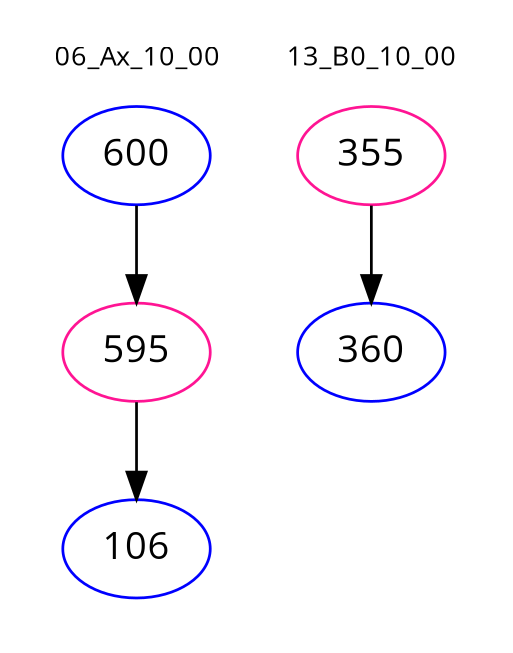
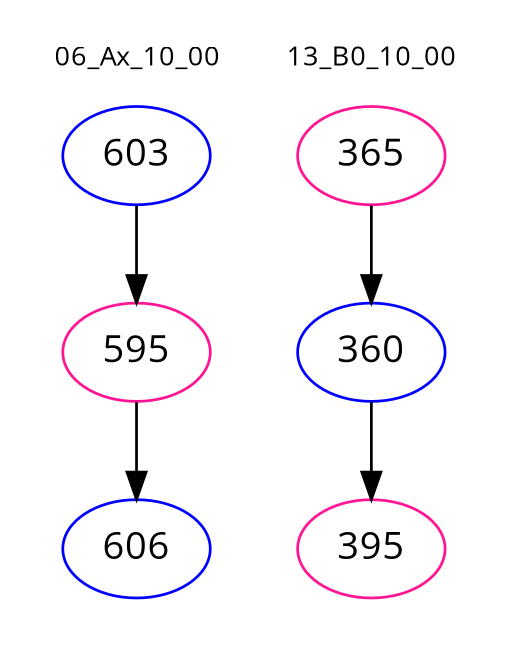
node "600": label "600" -> "603"
node "355": label "355" -> "365"
node "106": label "106" -> "606"
node "395": added
